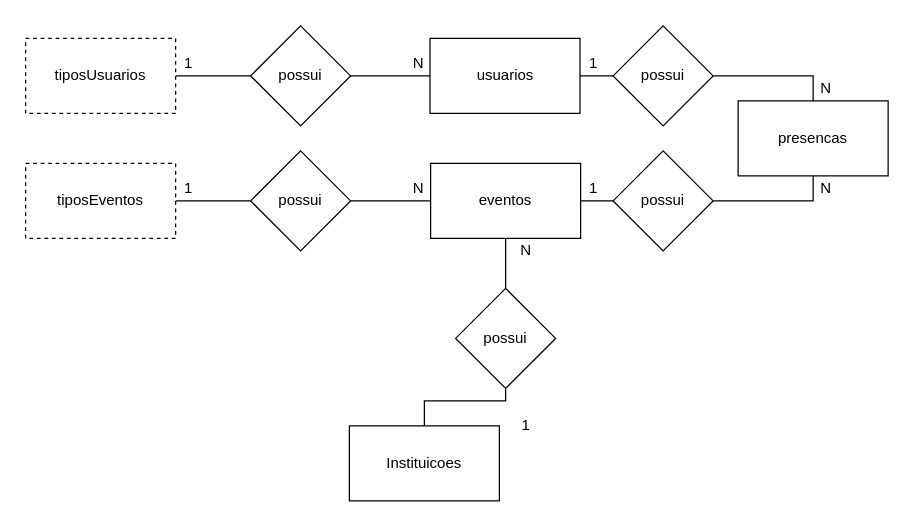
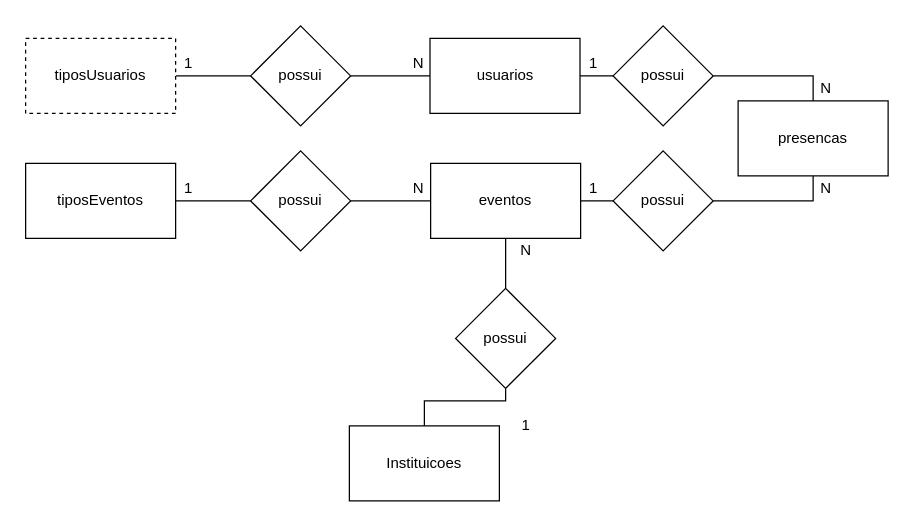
node "tiposEventos": style dashed -> solid
